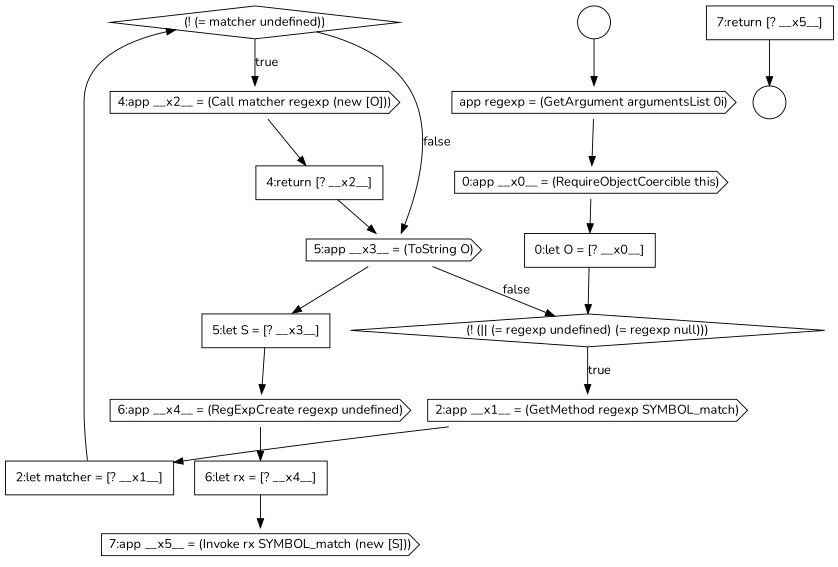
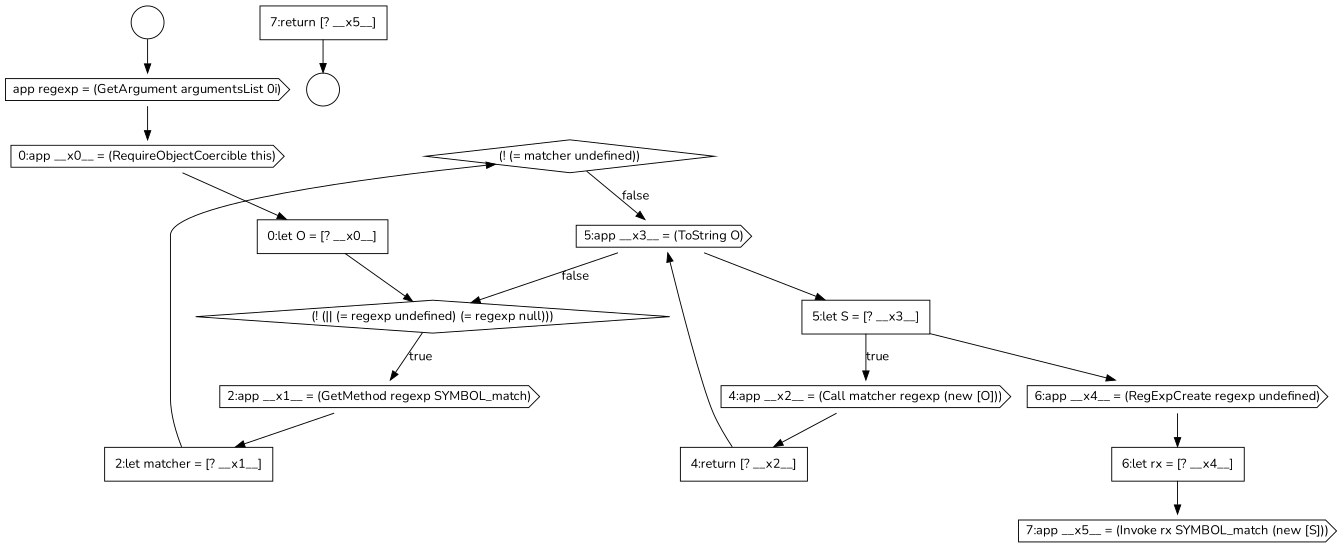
edge "(! (= matcher undefined))" -> "4:app __x2__ = (Call matcher regexp (new [O]))": now "5:let S = [? __x3__]" -> "4:app __x2__ = (Call matcher regexp (new [O]))"
